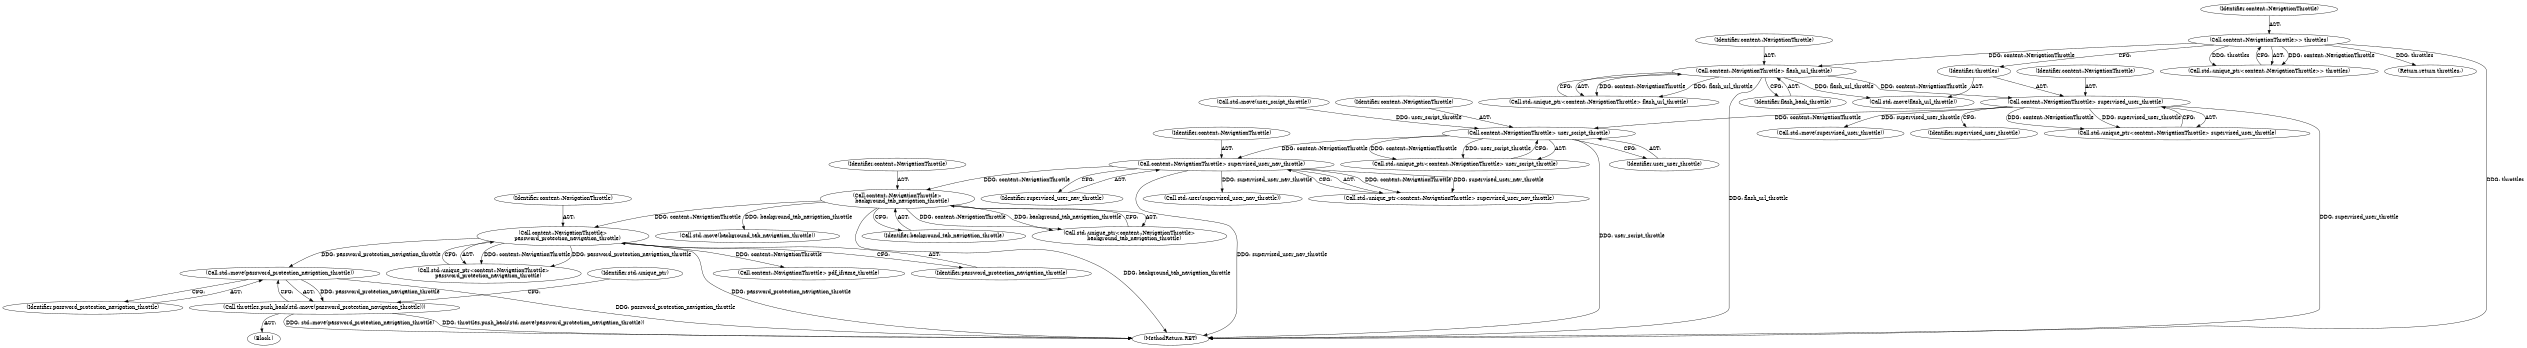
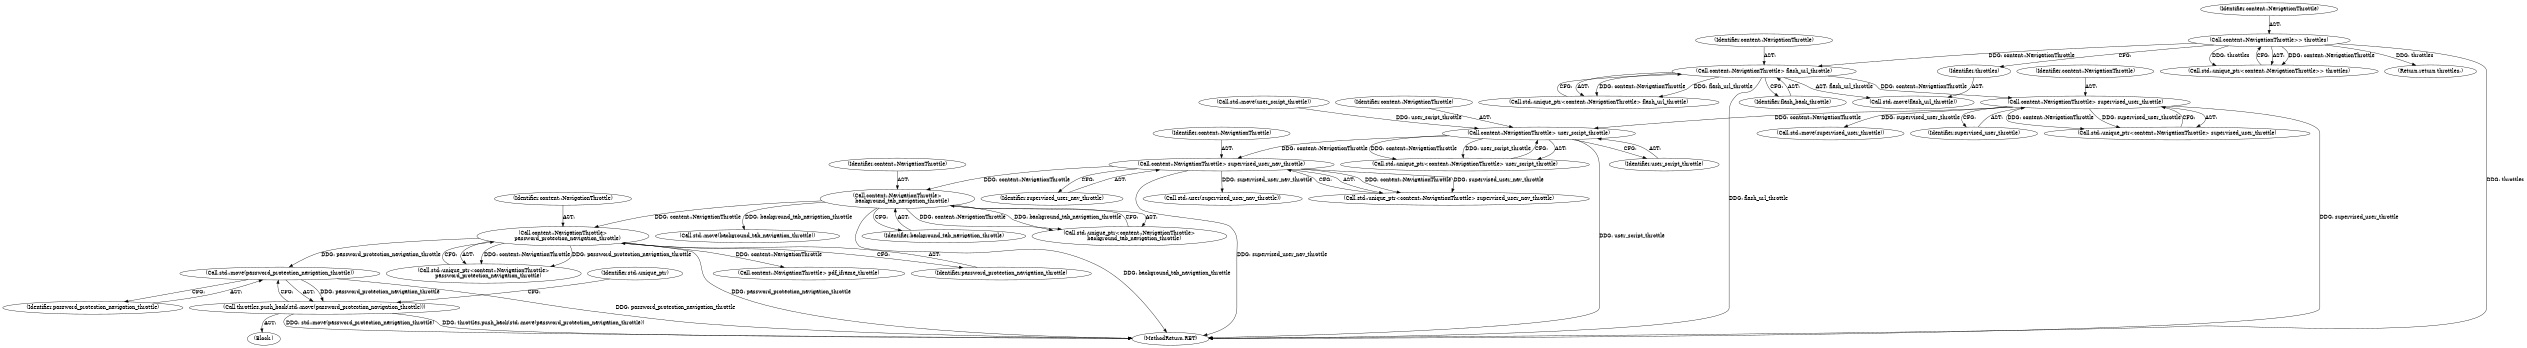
edge "(Identifier,throttles)" -> "(Call,content::NavigationThrottle> supervised_user_throttle)": now "(Identifier,supervised_user_throttle)" -> "(Call,content::NavigationThrottle> supervised_user_throttle)"
edge "(Call,content::NavigationThrottle> flash_url_throttle)" -> "(Call,std::move(flash_url_throttle))": label "DDG: flash_url_throttle" -> "AST: flash_url_throttle"
node "(Identifier,user_user_throttle)": label "(Identifier,user_user_throttle)" -> "(Identifier,user_script_throttle)"
